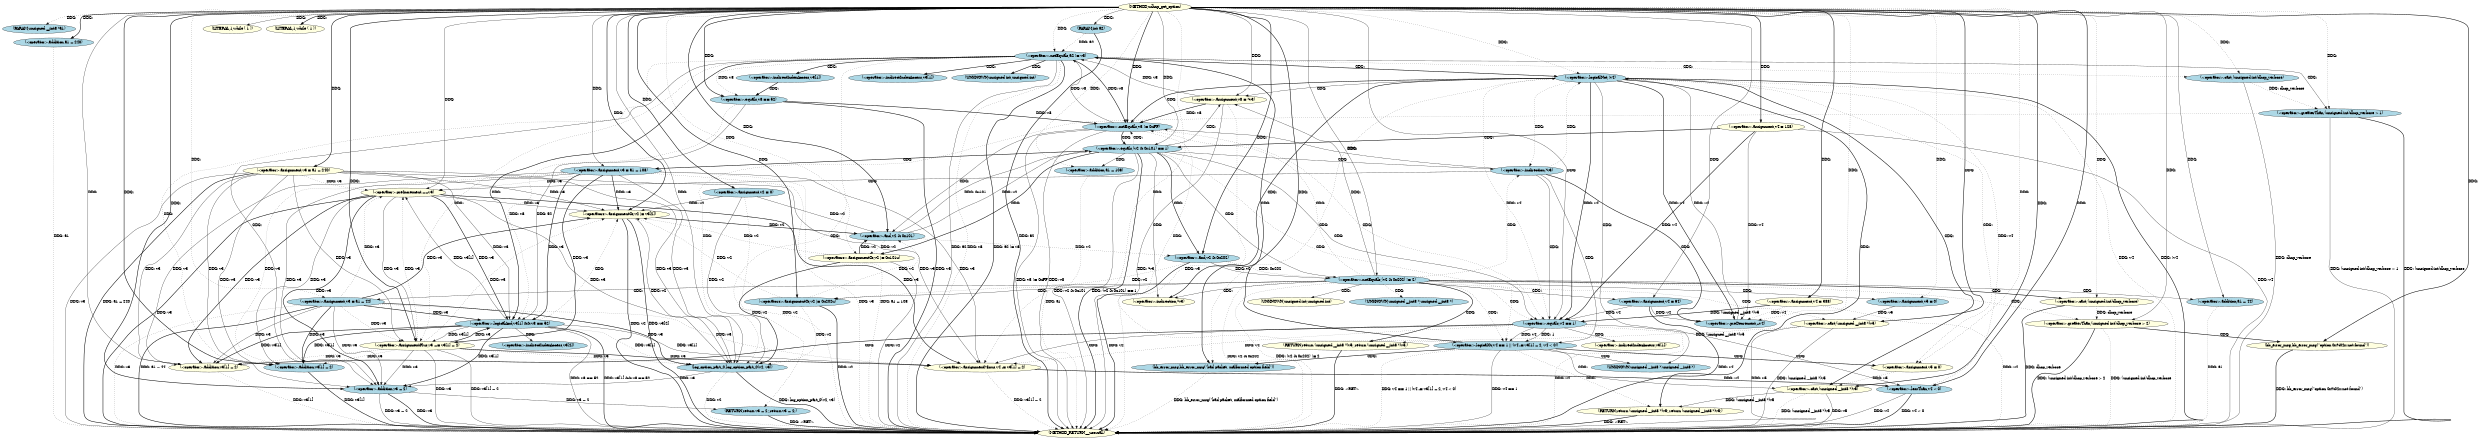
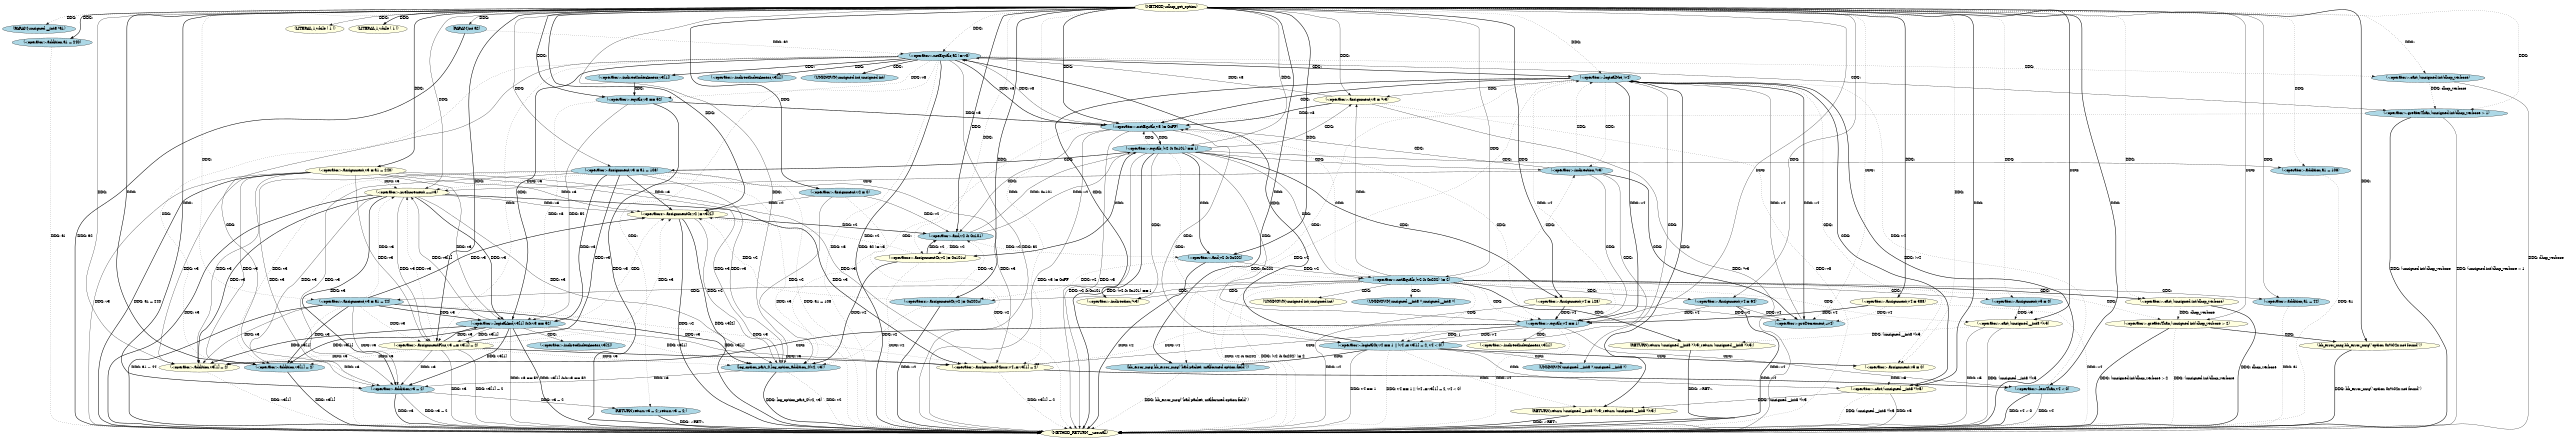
edge "(<operator>.assignment,v4 = 128)" -> "(<operator>.equals,(v2 & 0x101) == 1)": reversed
edge "(<operator>.assignment,v4 = 388)" -> "(<operator>.equals,v4 == 1)": label "DDG: (unsigned __int8 *)v5" -> "DDG: v4"
edge "(<operator>.notEquals,v8 != 0xFF)" -> "(<operator>.logicalOr,v4 == 1 || (v4 -= v3[1] + 2, v4 < 0))": style dotted -> solid
node "(log_option_part_0,log_option_part_0(v2, v3))": label "(log_option_part_0,log_option_part_0(v2, v3))" -> "(log_option_part_0,log_option_addition_0(v2, v3))"
edge "(<operators>.assignmentOr,v2 |= 0x101u)" -> "(METHOD_RETURN,__usercall)": style solid -> dotted
